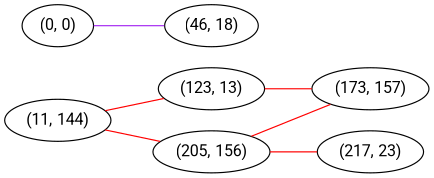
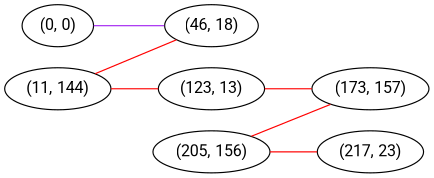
edge "(11, 144)" -- "(205, 156)": now "(11, 144)" -- "(46, 18)"
